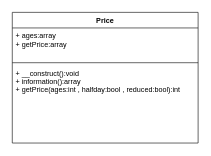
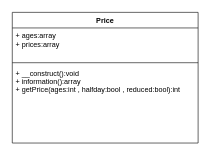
node "+ ages:array + getPrice:array": label "+ ages:array + getPrice:array" -> "+ ages:array + prices:array"
